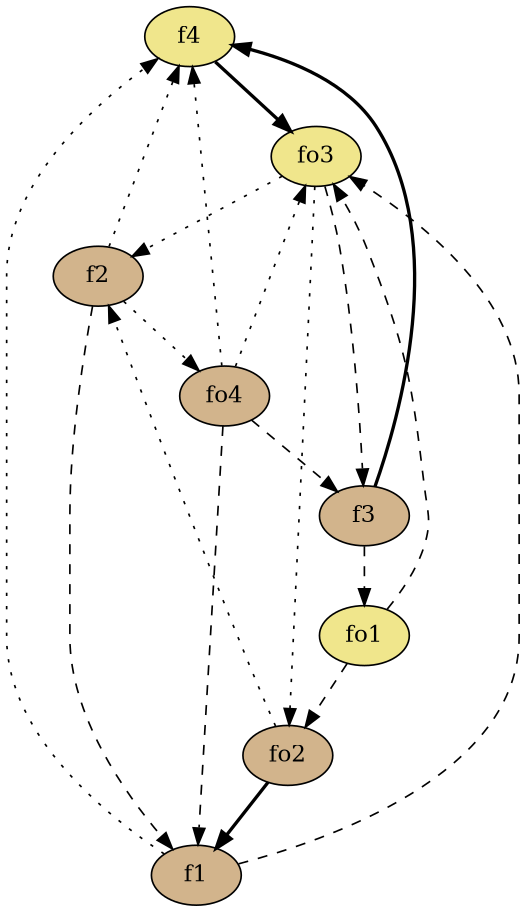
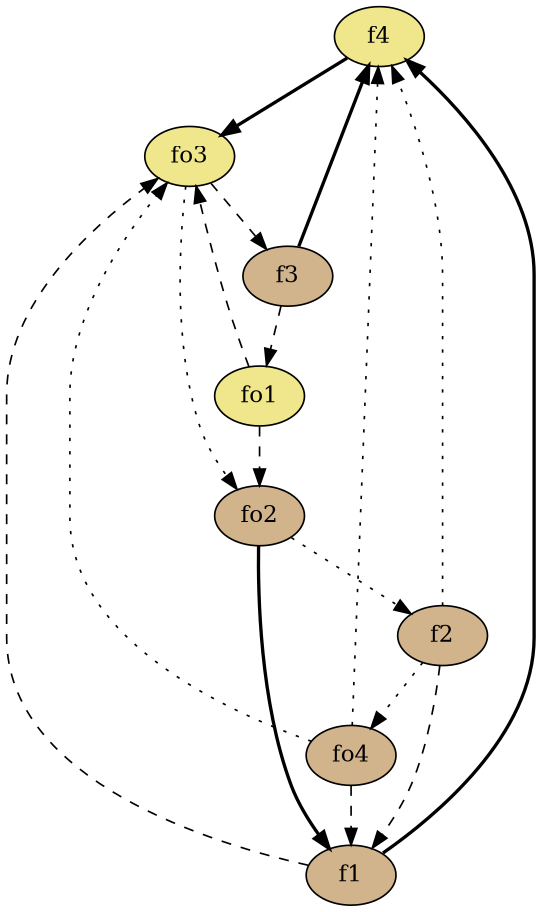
edge "fo3" -> "f2": removed
edge "fo4" -> "f3": removed
edge "f1" -> "f4": style dotted -> bold
